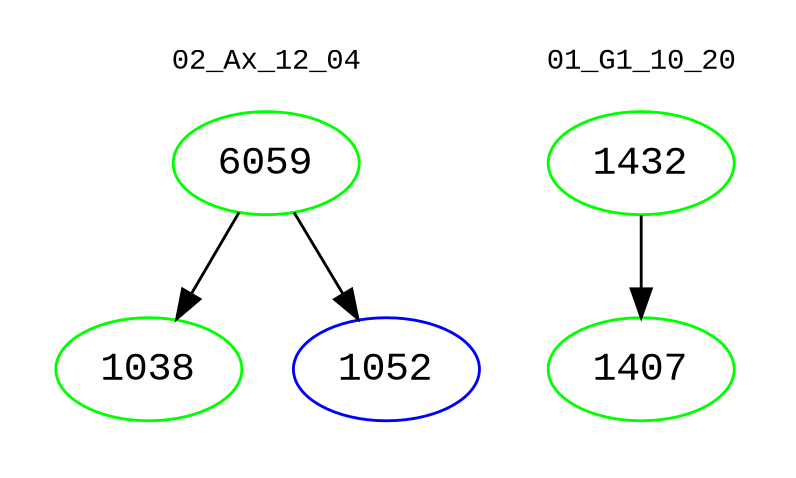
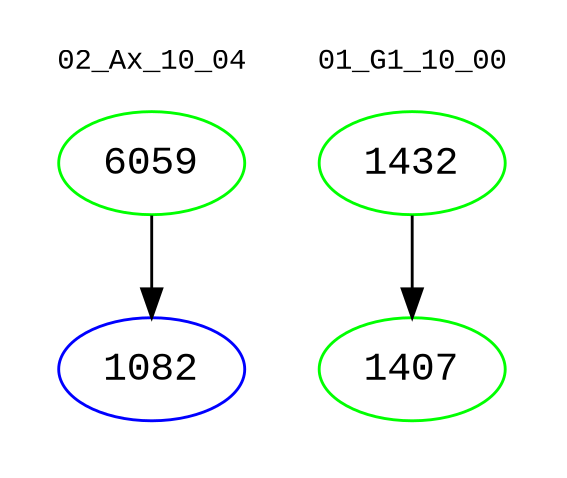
cluster "02_Ax_12_04": label "02_Ax_12_04" -> "02_Ax_10_04"
cluster "01_G1_10_20": label "01_G1_10_20" -> "01_G1_10_00"
node "1038": removed
node "1052": label "1052" -> "1082"
